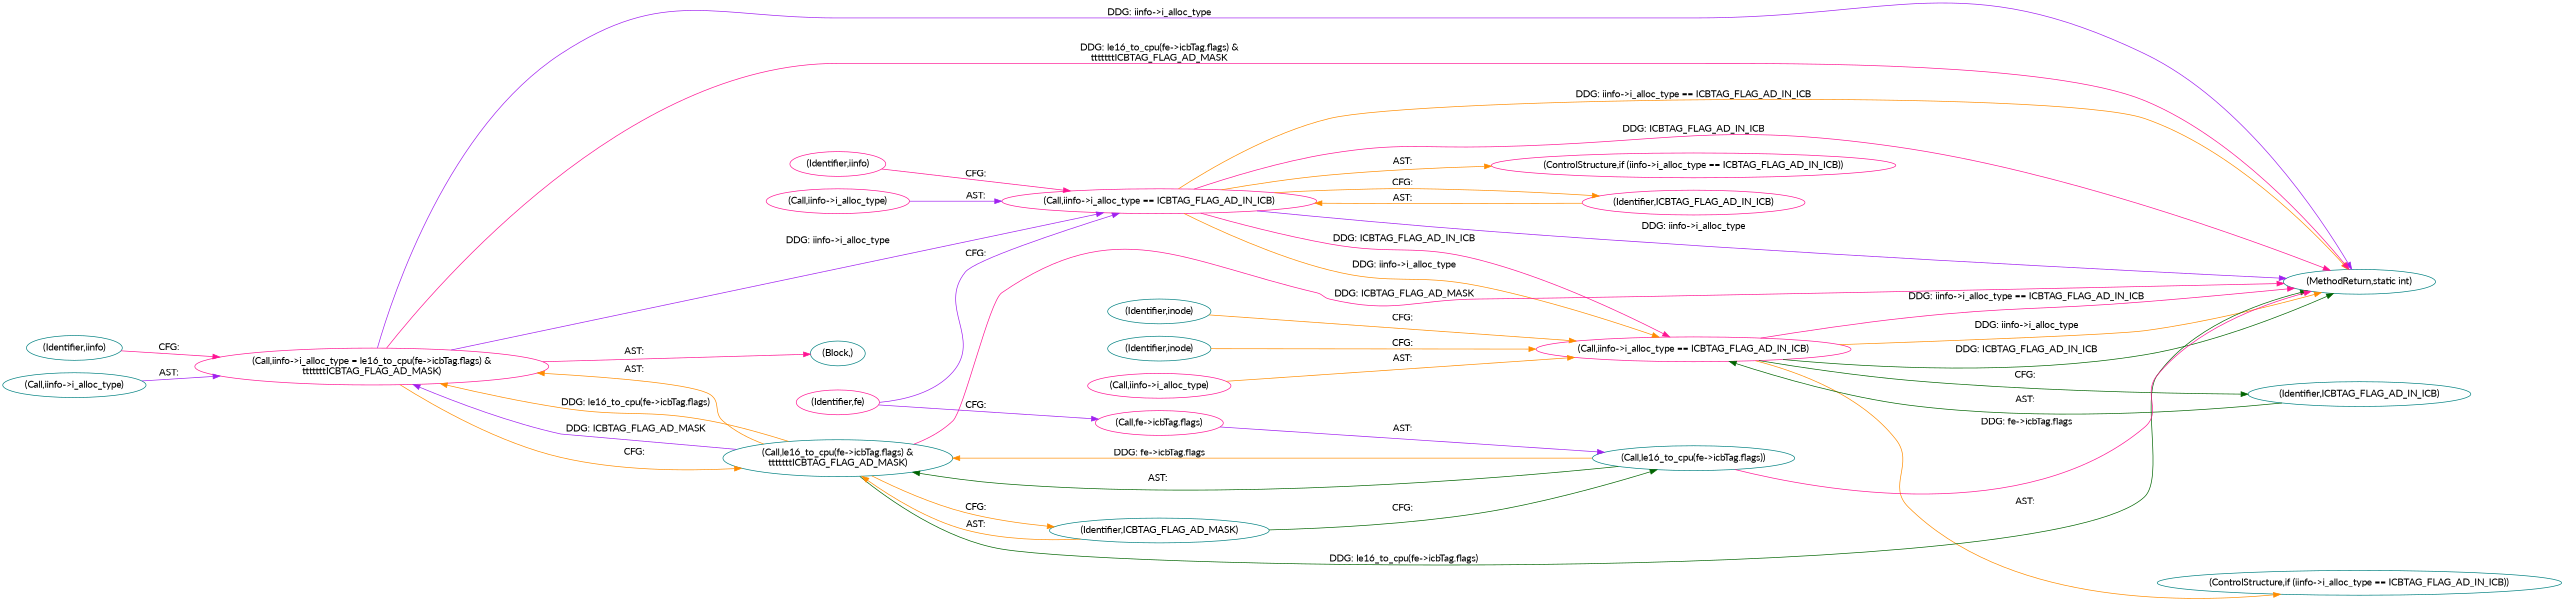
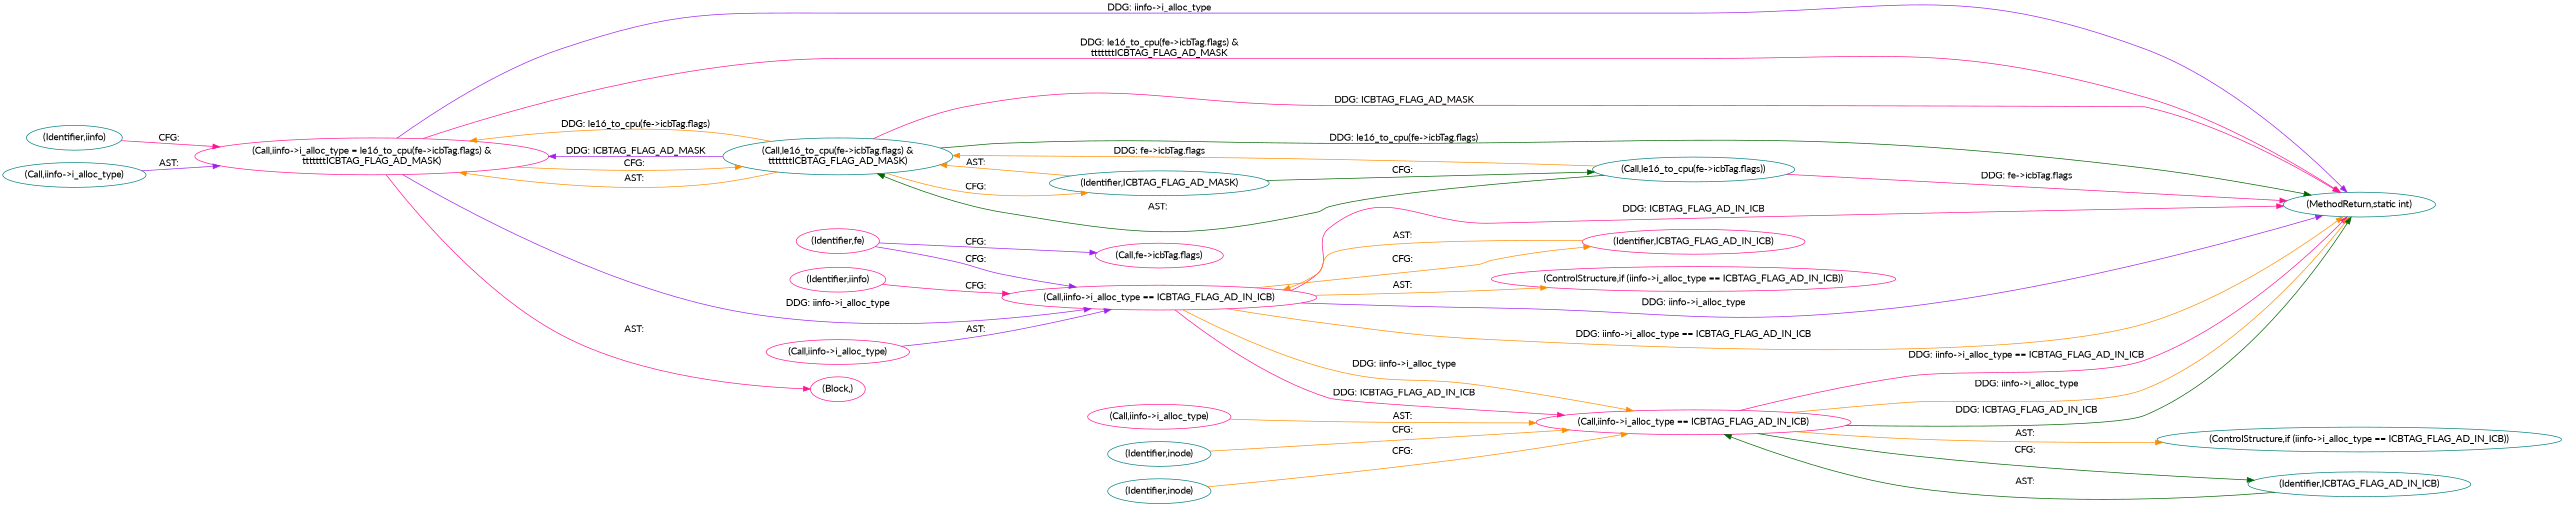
node "(Block,)": color teal -> deeppink
edge "(Call,fe->icbTag.flags)" -> "(Call,le16_to_cpu(fe->icbTag.flags))": removed, label "AST:"
